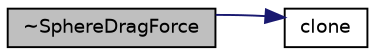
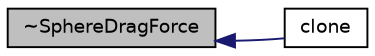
edge "~SphereDragForce" -> "clone": reversed
